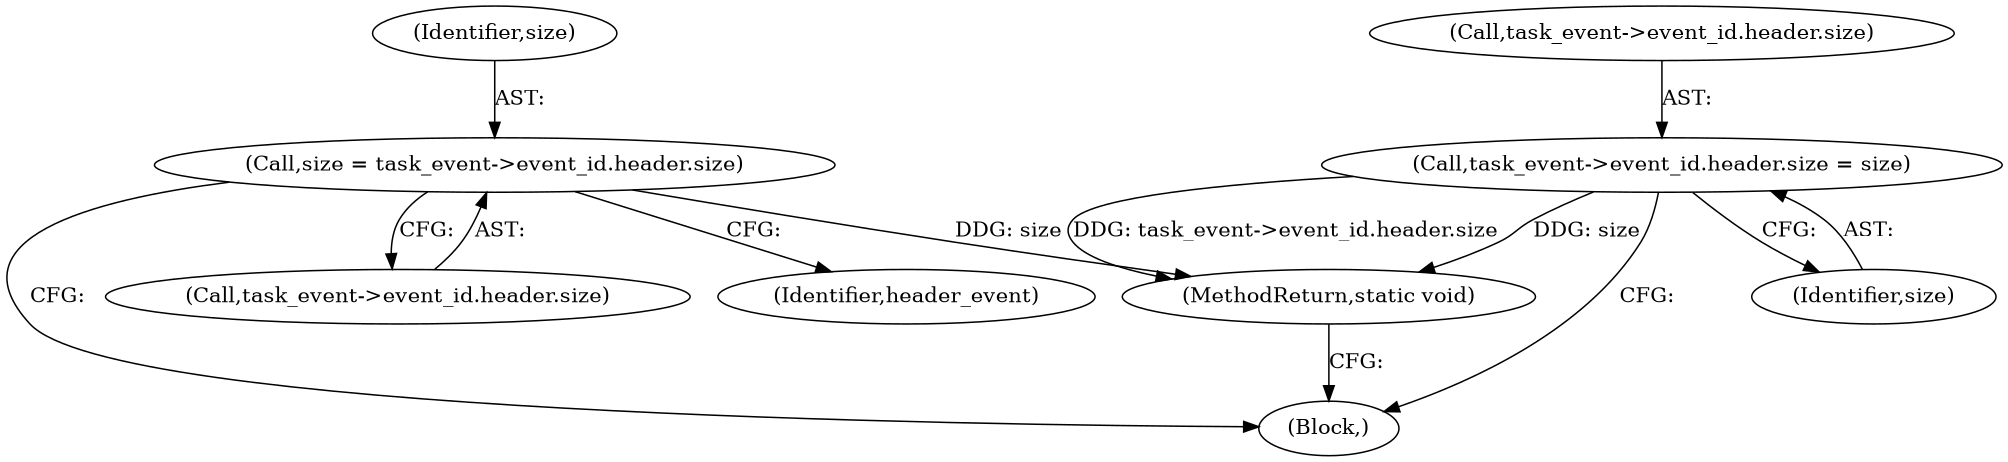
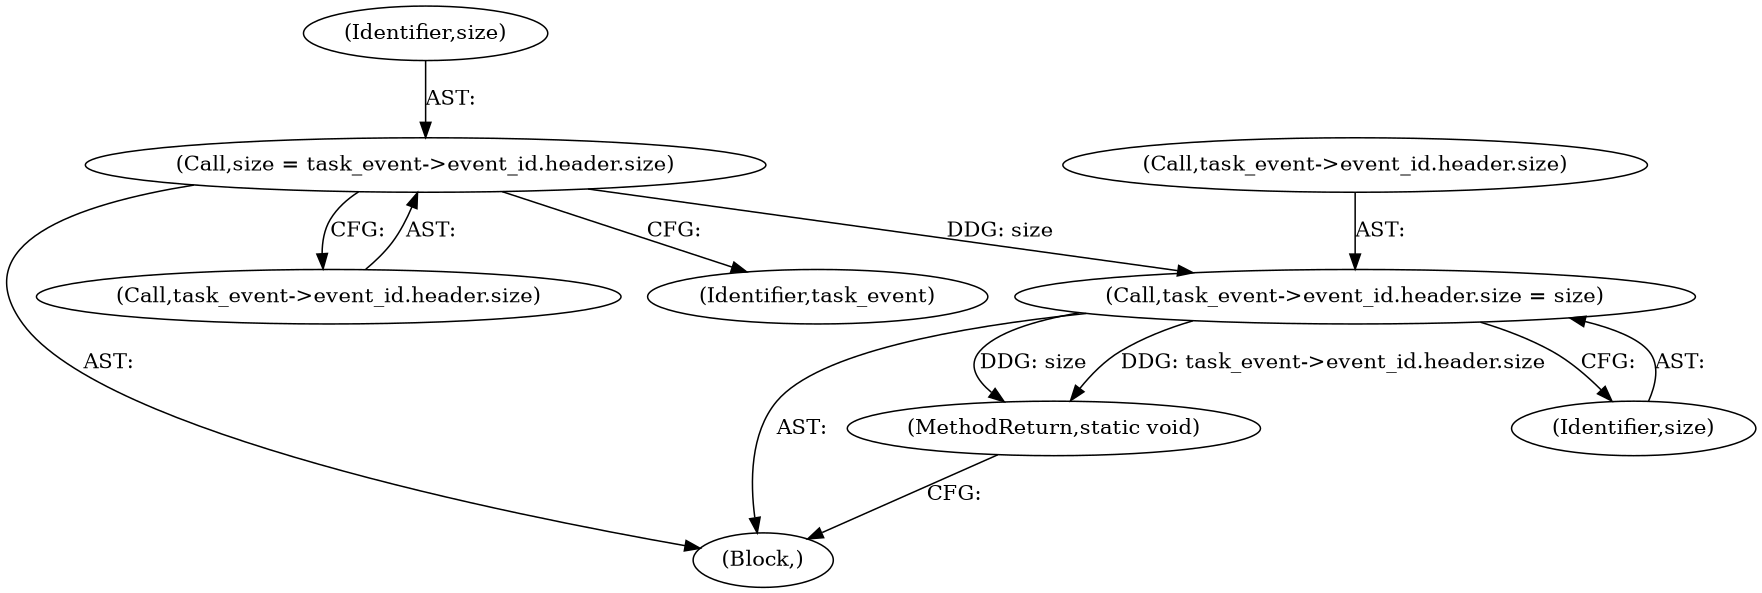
edge "(Call,size = task_event->event_id.header.size)" -> "(MethodReturn,static void)": now "(Call,size = task_event->event_id.header.size)" -> "(Call,task_event->event_id.header.size = size)"
edge "(Call,size = task_event->event_id.header.size)" -> "(Block,)": label "CFG: " -> "AST: "
node "(Identifier,header_event)": label "(Identifier,header_event)" -> "(Identifier,task_event)"
edge "(Call,task_event->event_id.header.size = size)" -> "(Block,)": label "CFG: " -> "AST: "
